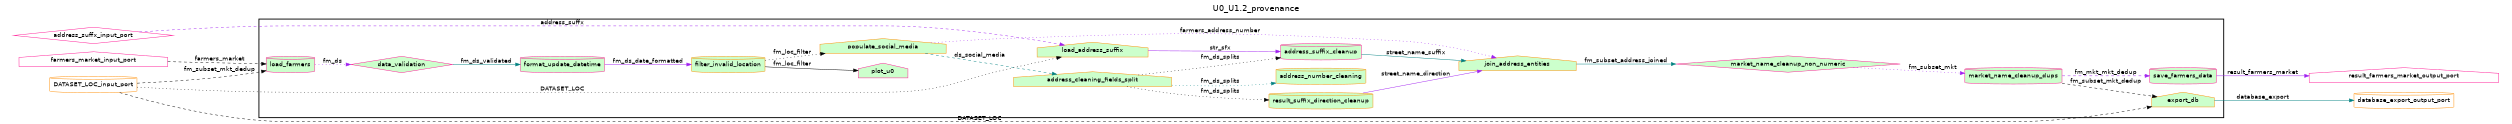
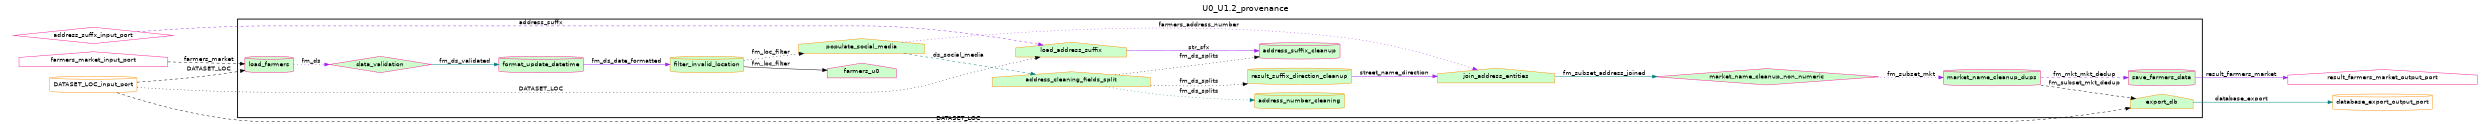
edge "address_suffix_cleanup" -> "join_address_entities": removed, label "street_name_suffix"
edge "DATASET_LOC_input_port" -> "load_farmers": label "fm_subset_mkt_dedup" -> "DATASET_LOC"
node "plot_u0": label "plot_u0" -> "farmers_u0"
